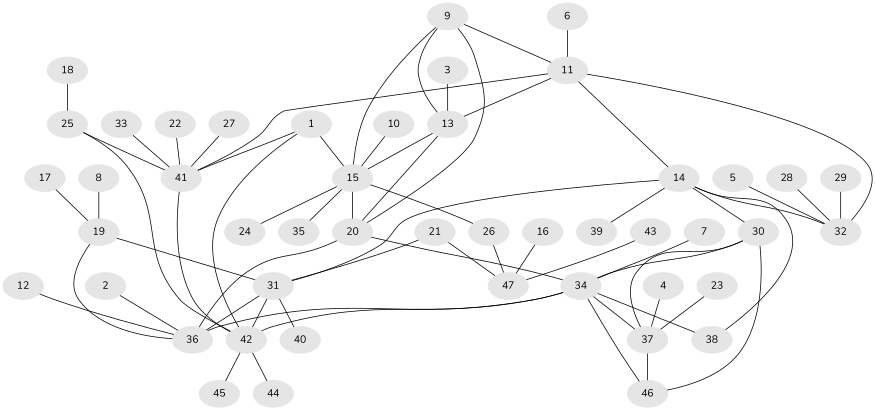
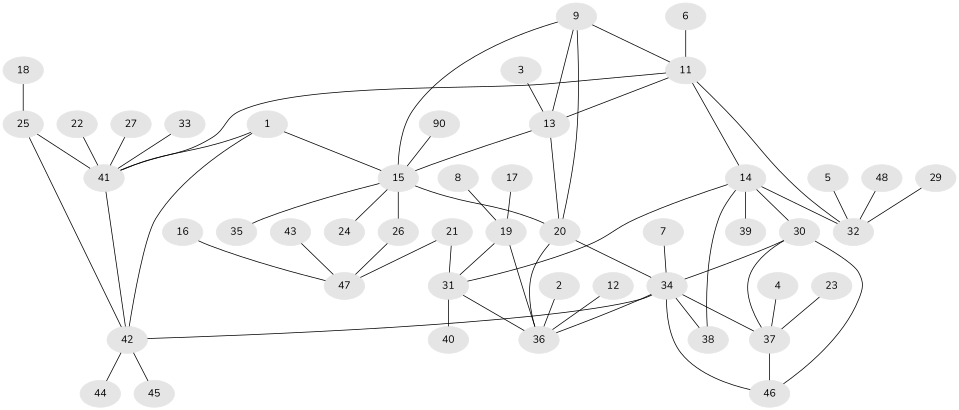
node "10": label "10" -> "90"
node "28": label "28" -> "48"
edge "31" -- "42": removed
